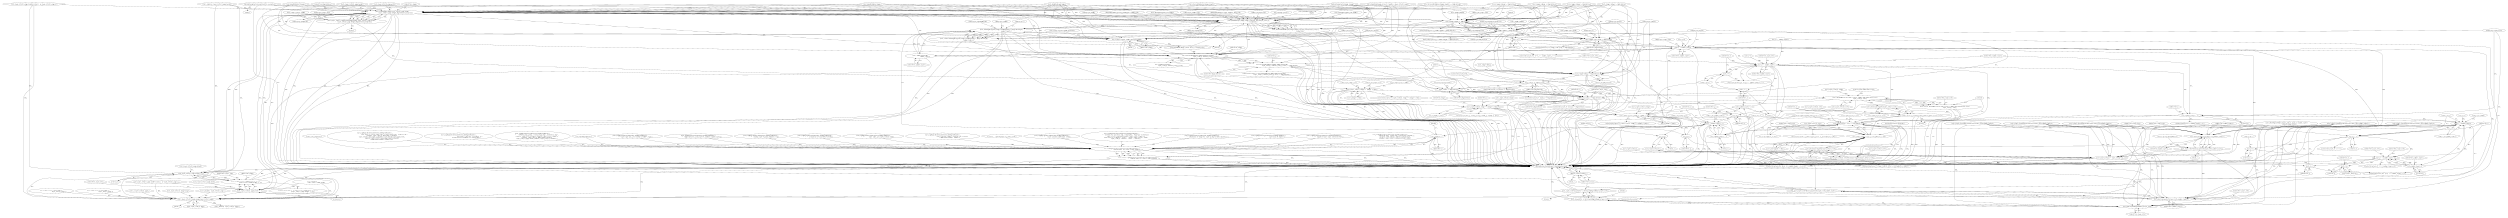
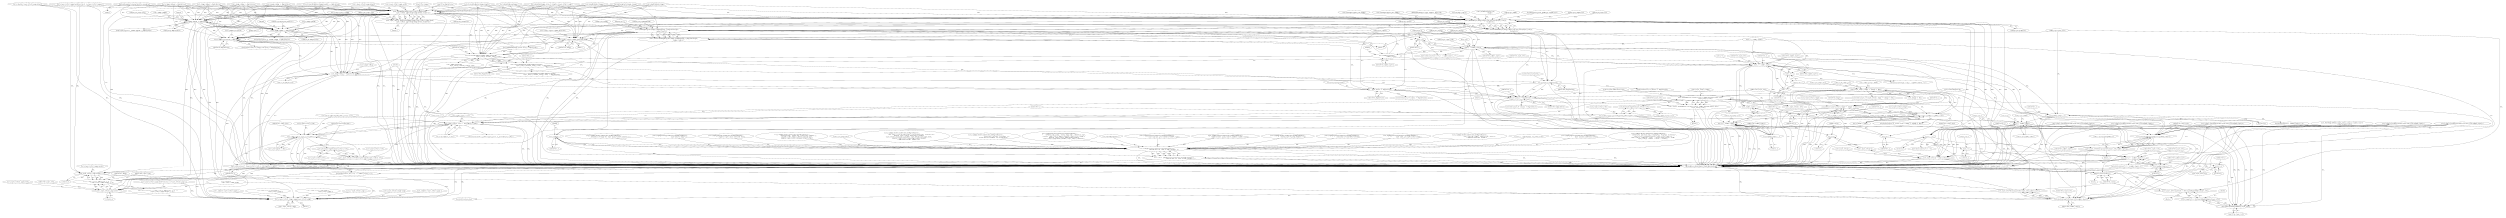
node "(MethodParameterIn,const ImageInfo *image_info)": label "(MethodParameterIn,const ImageInfo *image_info)" -> "(ExceptionInfo,const ImageInfo *image_info)"
node "1001506": added
node "(Call,status=MagickTrue)": added
edge "(Call,layer_info[i].image->page=layer_info[i].page)" -> "(Call,(double) layer_info[i].page.x)": reversed
